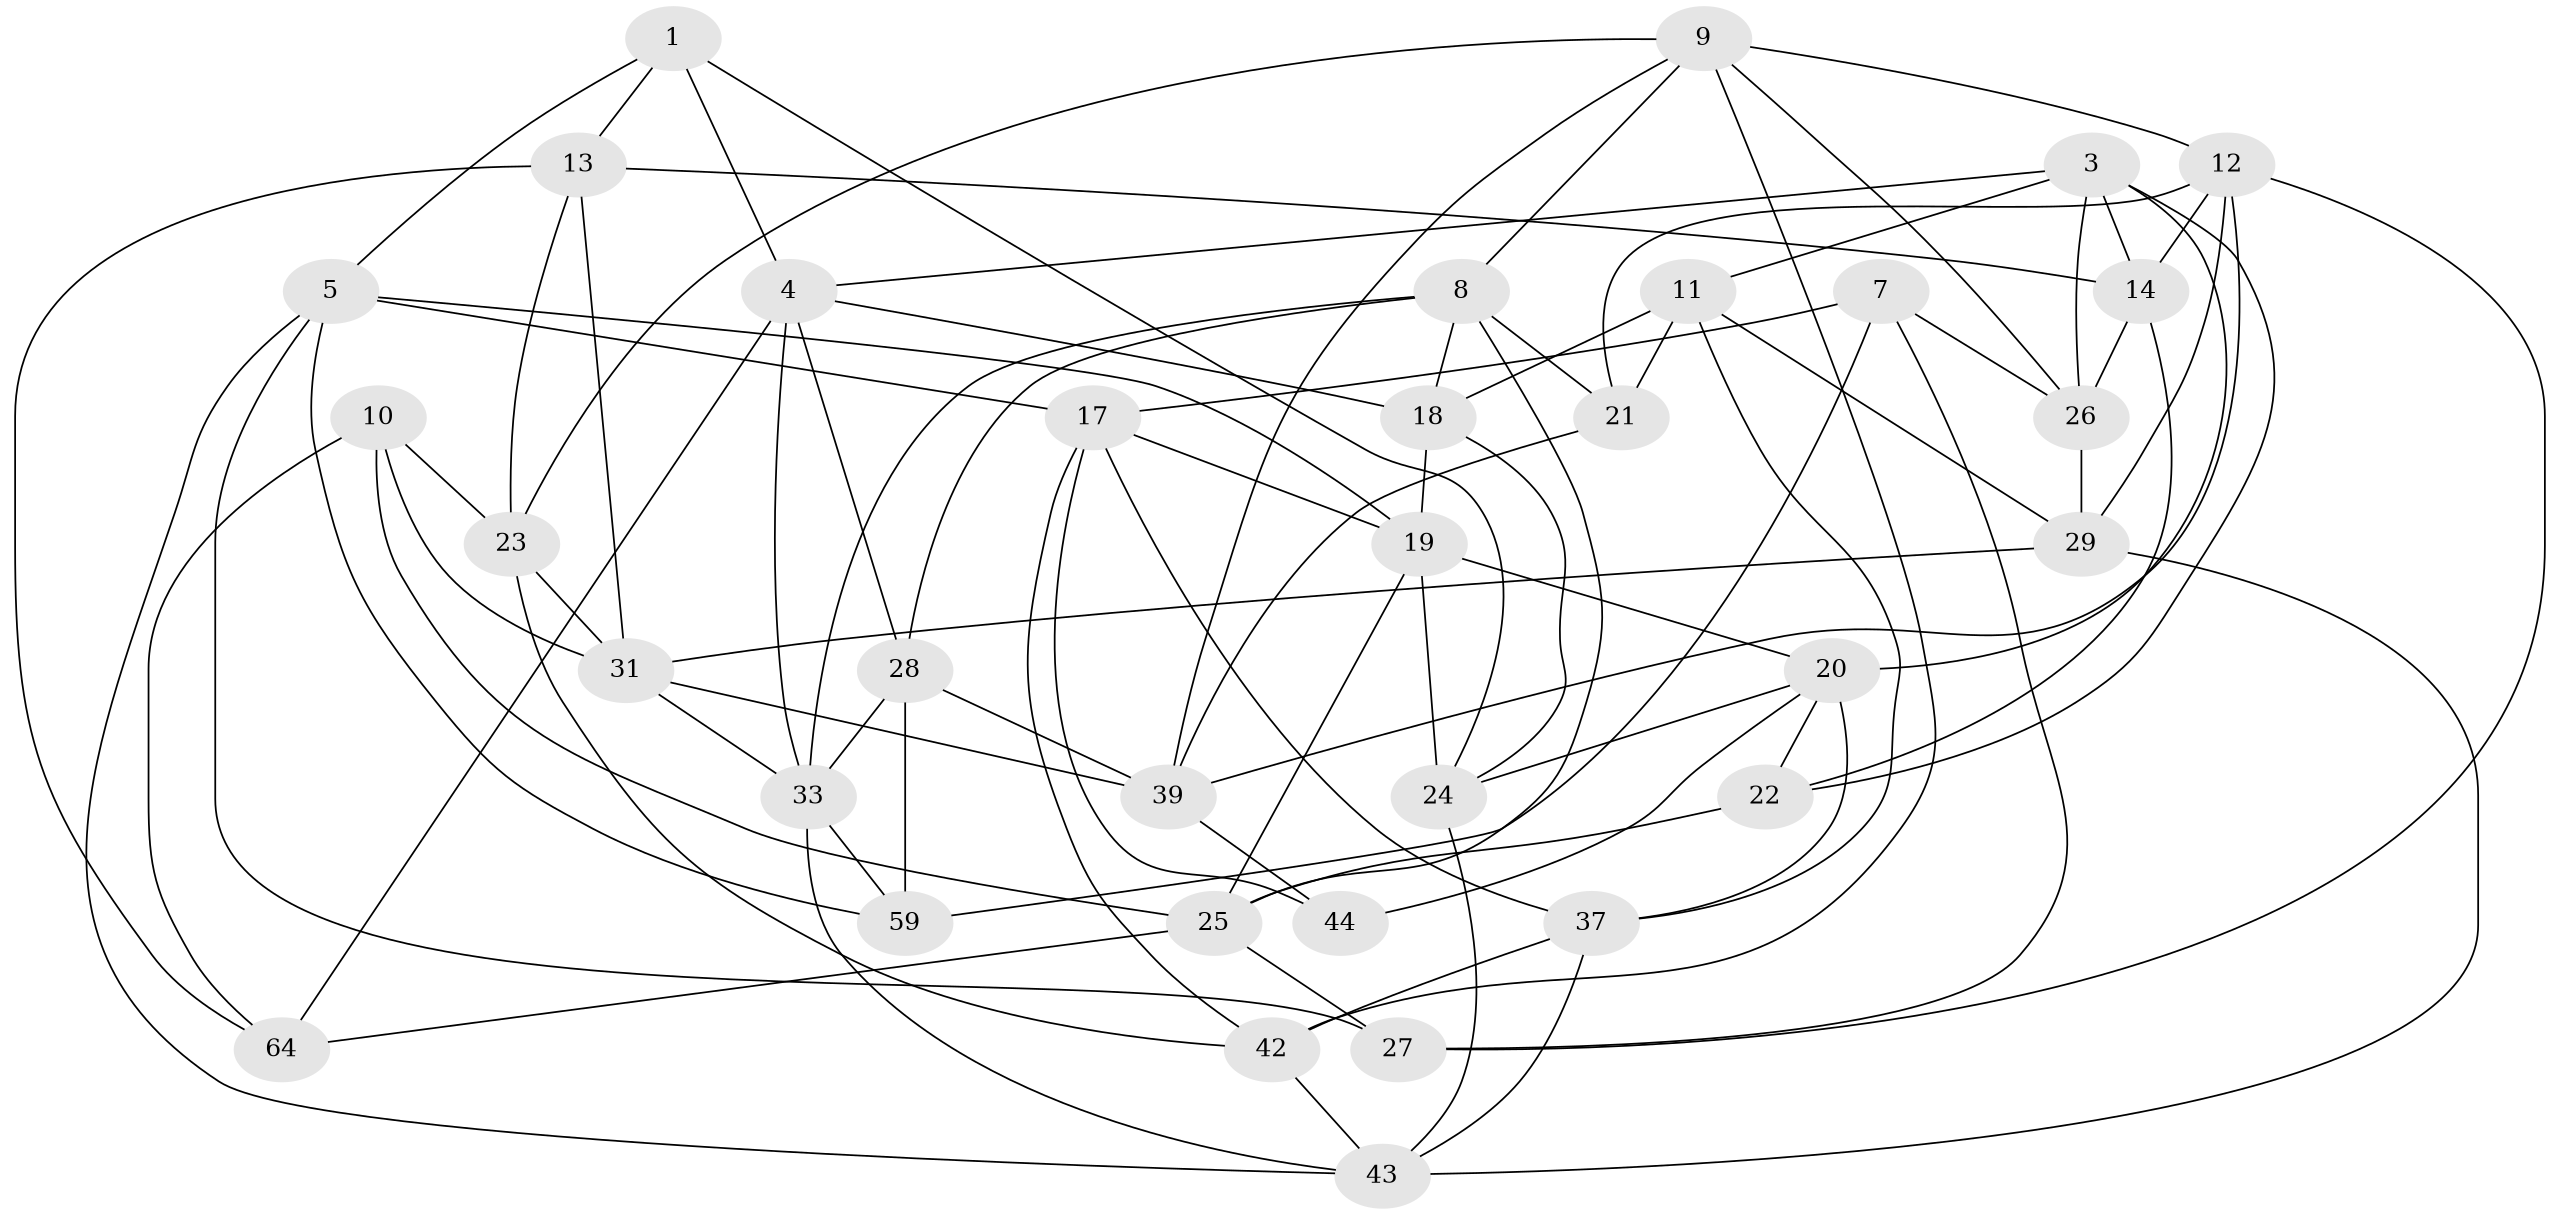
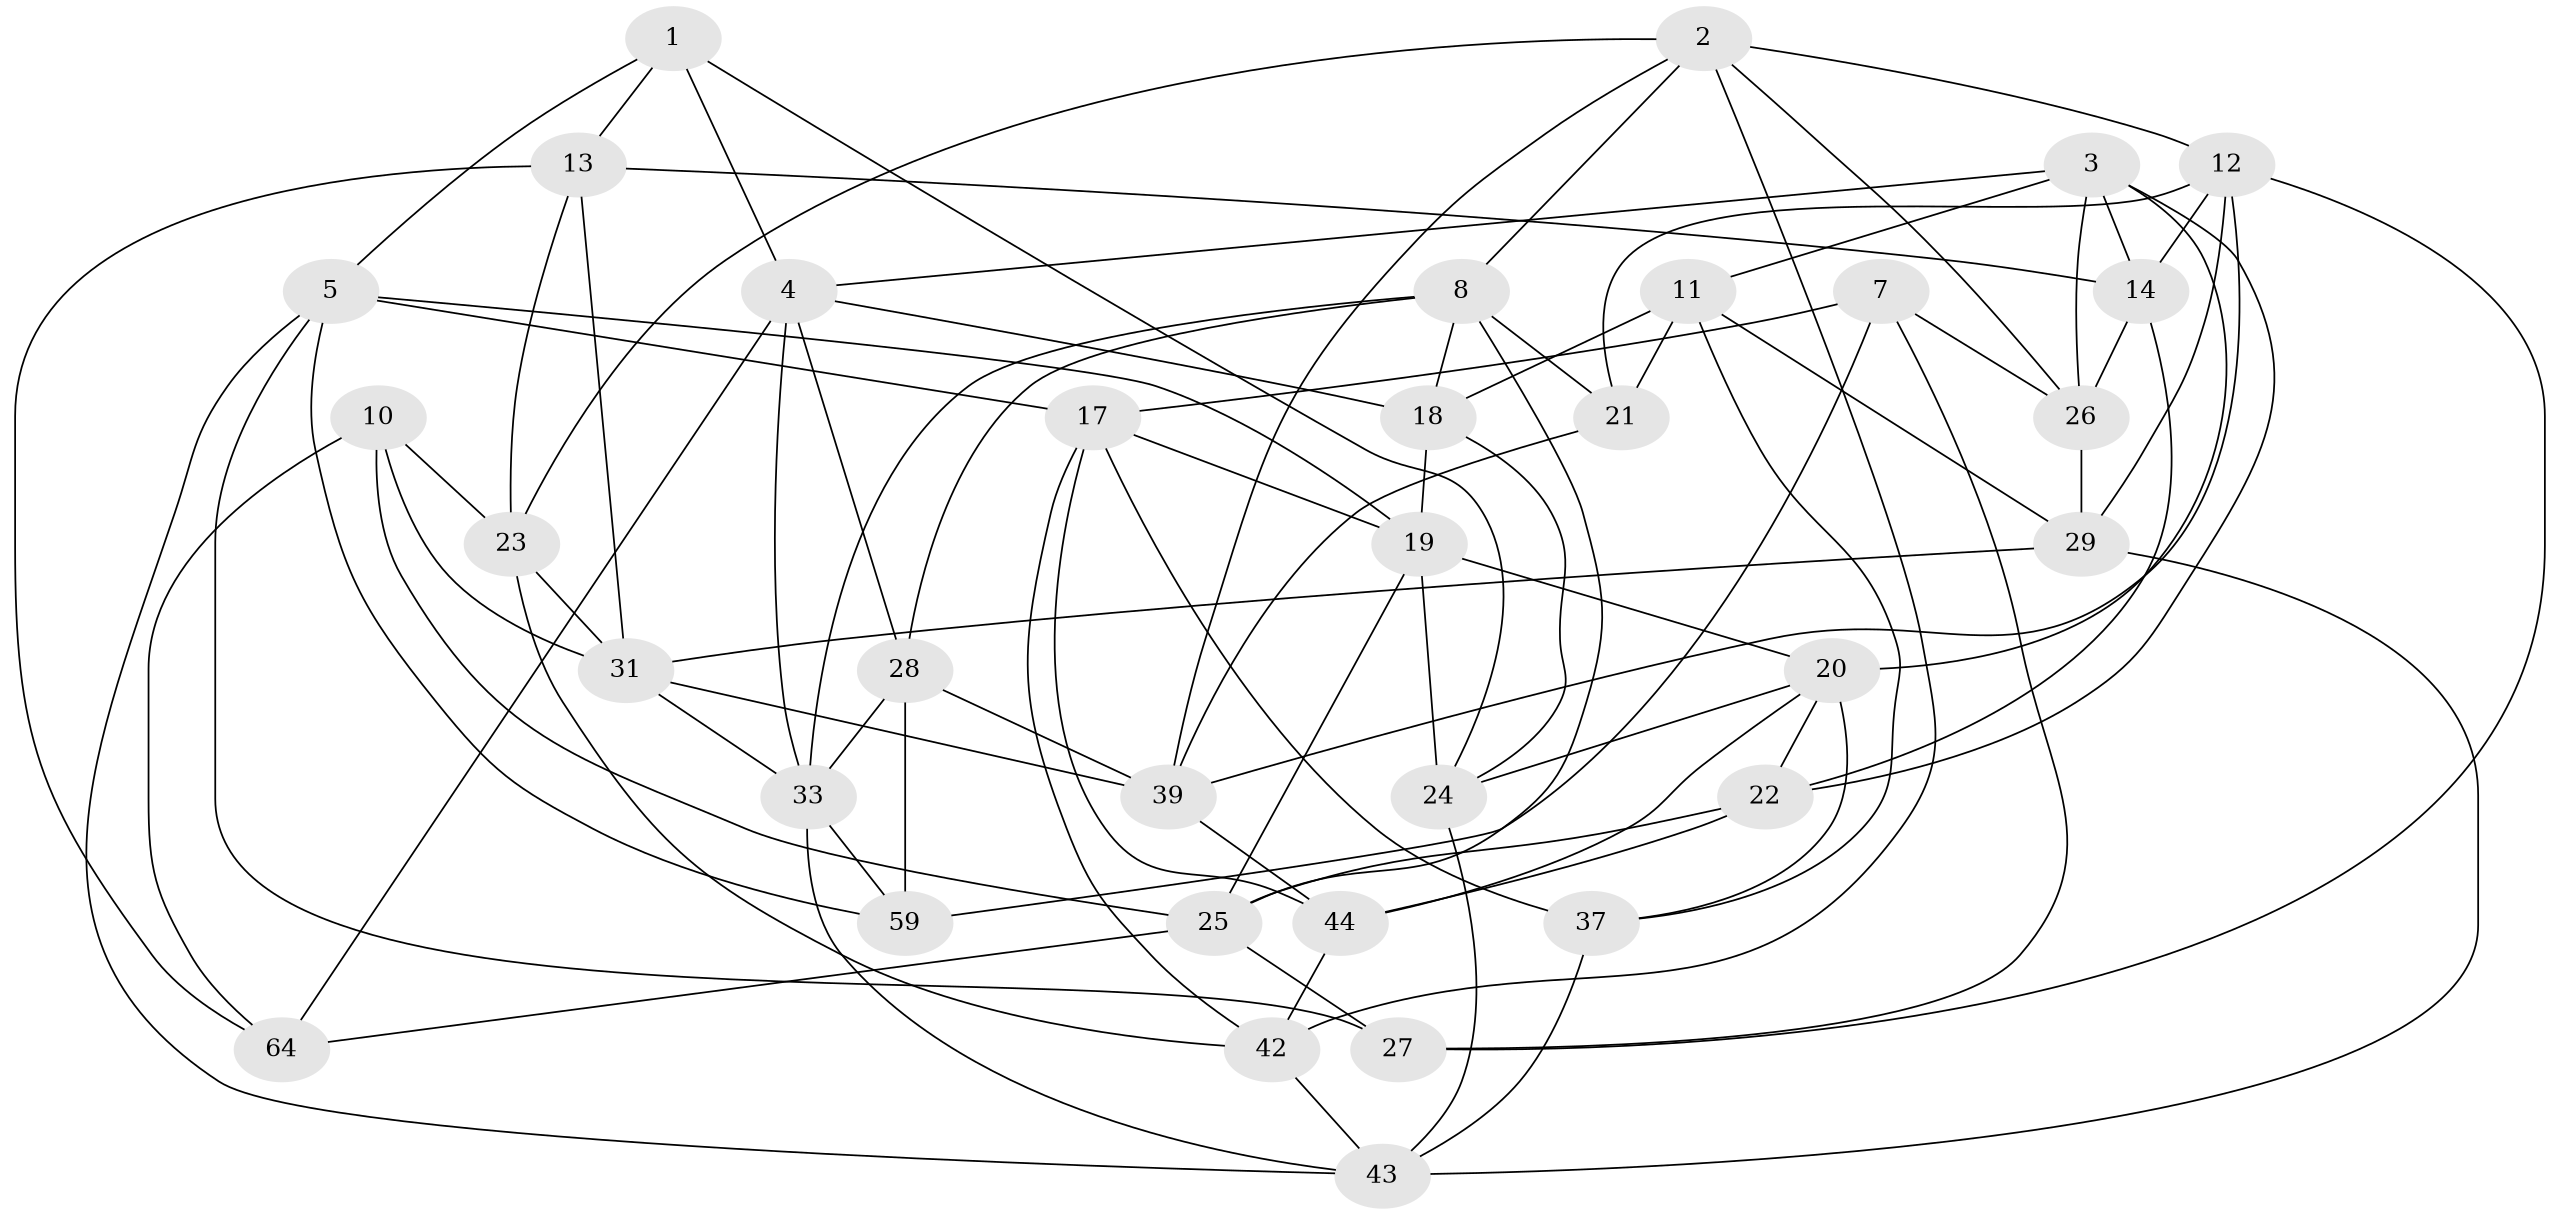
node "9": label "9" -> "2"
edge "22" -- "44": added
edge "37" -- "42": now "44" -- "42"
